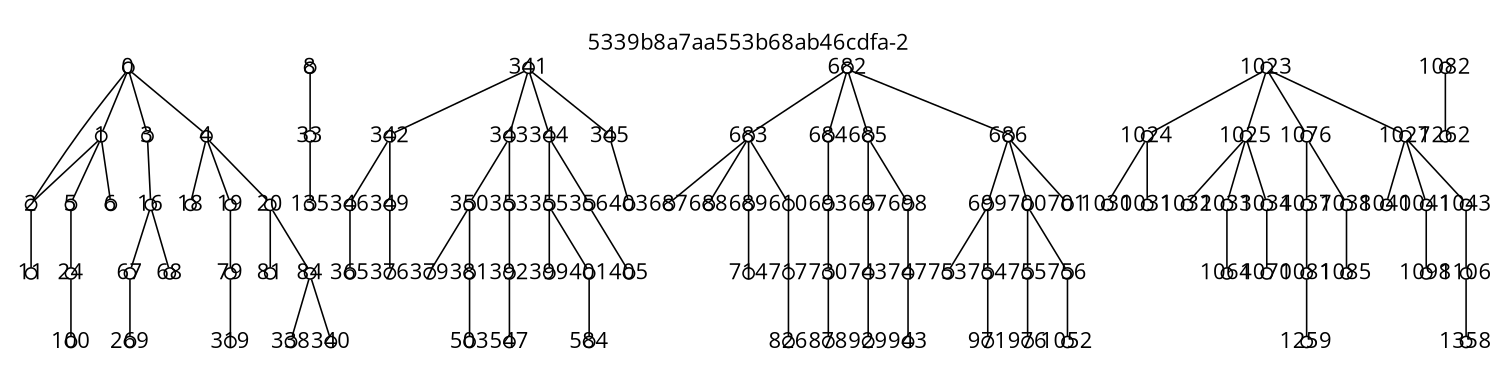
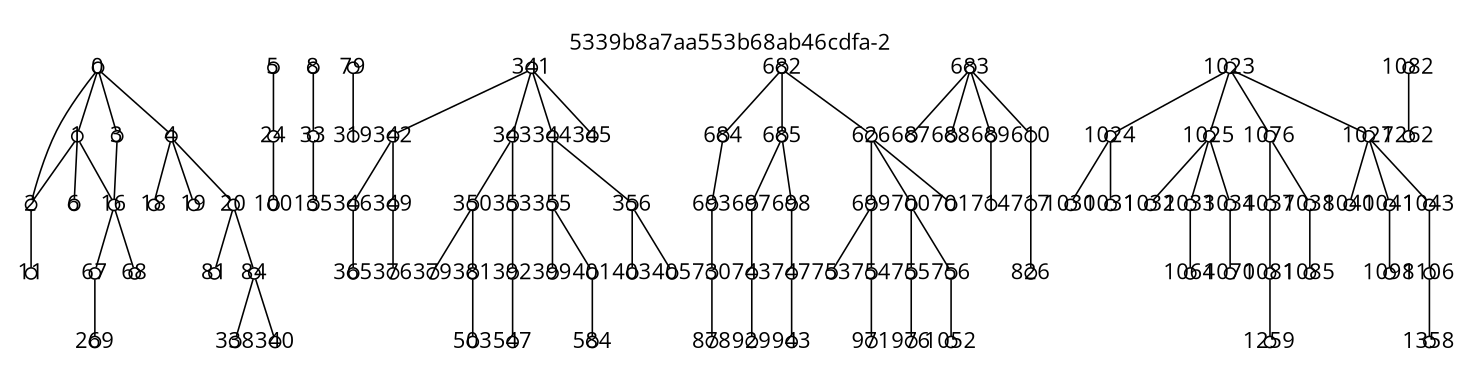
edge "682" -- "683": removed
node "686": label "686" -> "626"
edge "1" -- "5": now "1" -- "16"
edge "345" -- "403": now "356" -- "403"
edge "19" -- "79": removed
